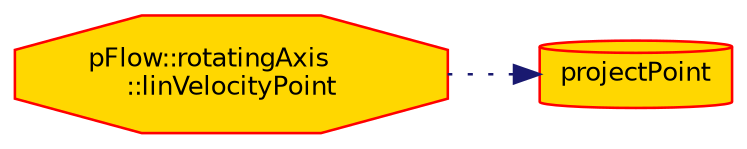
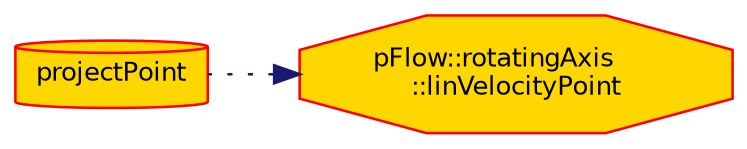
edge "pFlow::rotatingAxis ::linVelocityPoint" -> "projectPoint": reversed
